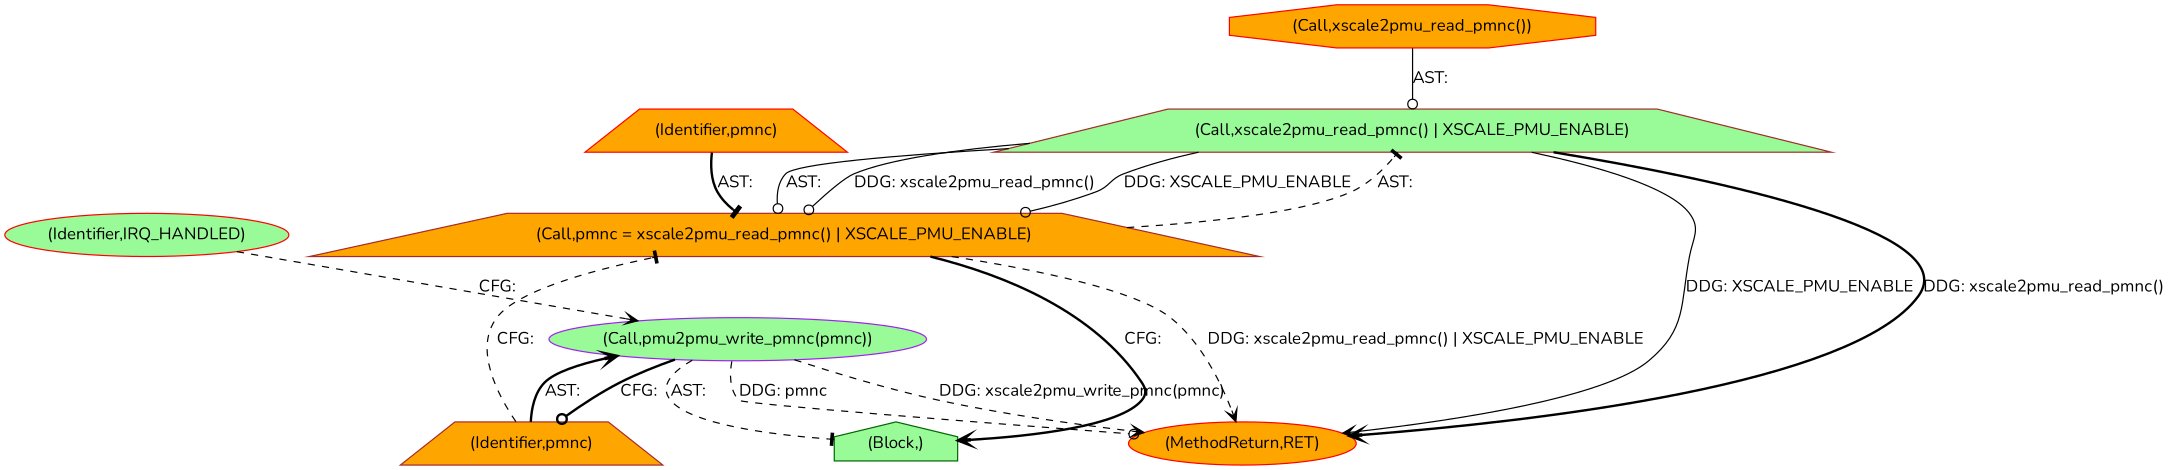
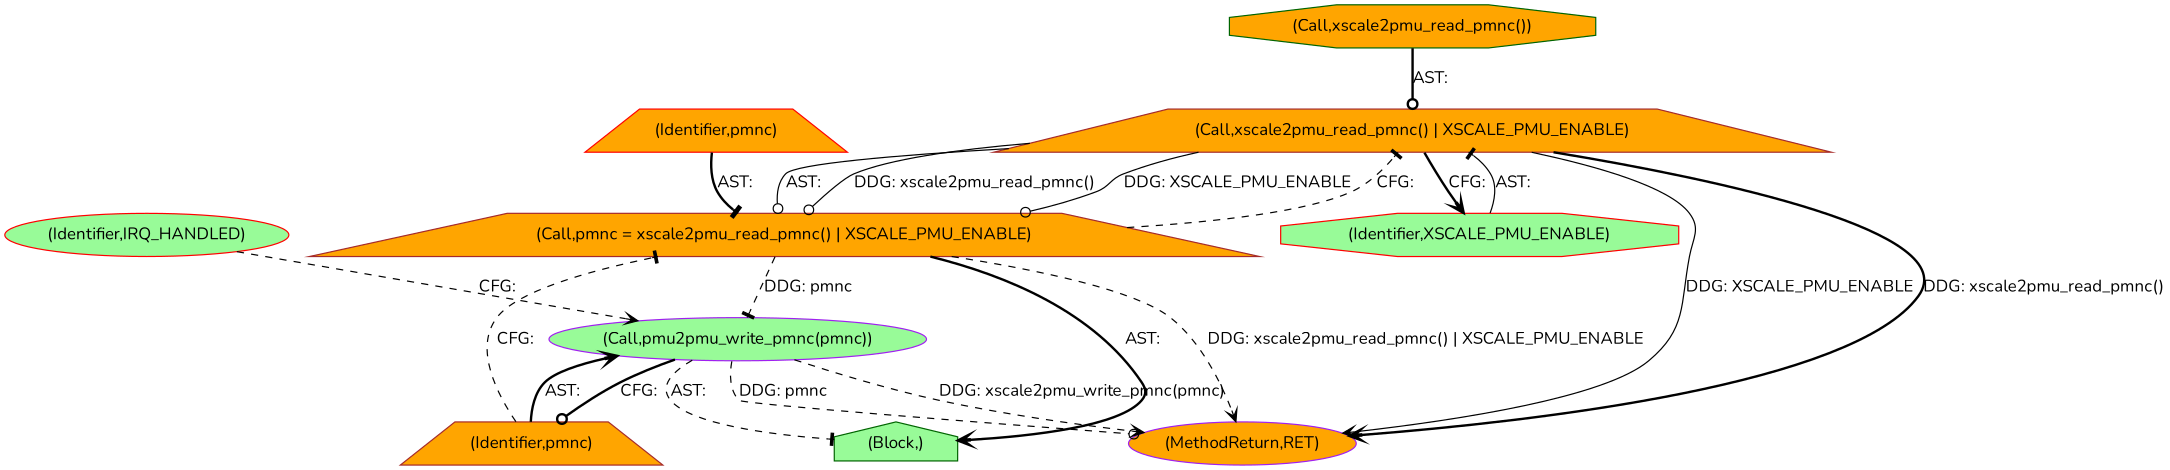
node "(Call,xscale2pmu_read_pmnc())": color red -> darkgreen
edge "(Call,xscale2pmu_read_pmnc())" -> "(Call,xscale2pmu_read_pmnc() | XSCALE_PMU_ENABLE)": style solid -> bold
node "(Call,xscale2pmu_read_pmnc() | XSCALE_PMU_ENABLE)": fillcolor palegreen -> orange
edge "(Call,pmnc = xscale2pmu_read_pmnc() | XSCALE_PMU_ENABLE)" -> "(Call,xscale2pmu_read_pmnc() | XSCALE_PMU_ENABLE)": label "AST: " -> "CFG: "
node "(Identifier,XSCALE_PMU_ENABLE)": added
edge "(Call,pmnc = xscale2pmu_read_pmnc() | XSCALE_PMU_ENABLE)" -> "(Call,pmu2pmu_write_pmnc(pmnc))": added, label "DDG: pmnc"
edge "(Call,pmnc = xscale2pmu_read_pmnc() | XSCALE_PMU_ENABLE)" -> "(Block,)": label "CFG: " -> "AST: "
node "(MethodReturn,RET)": color red -> purple
